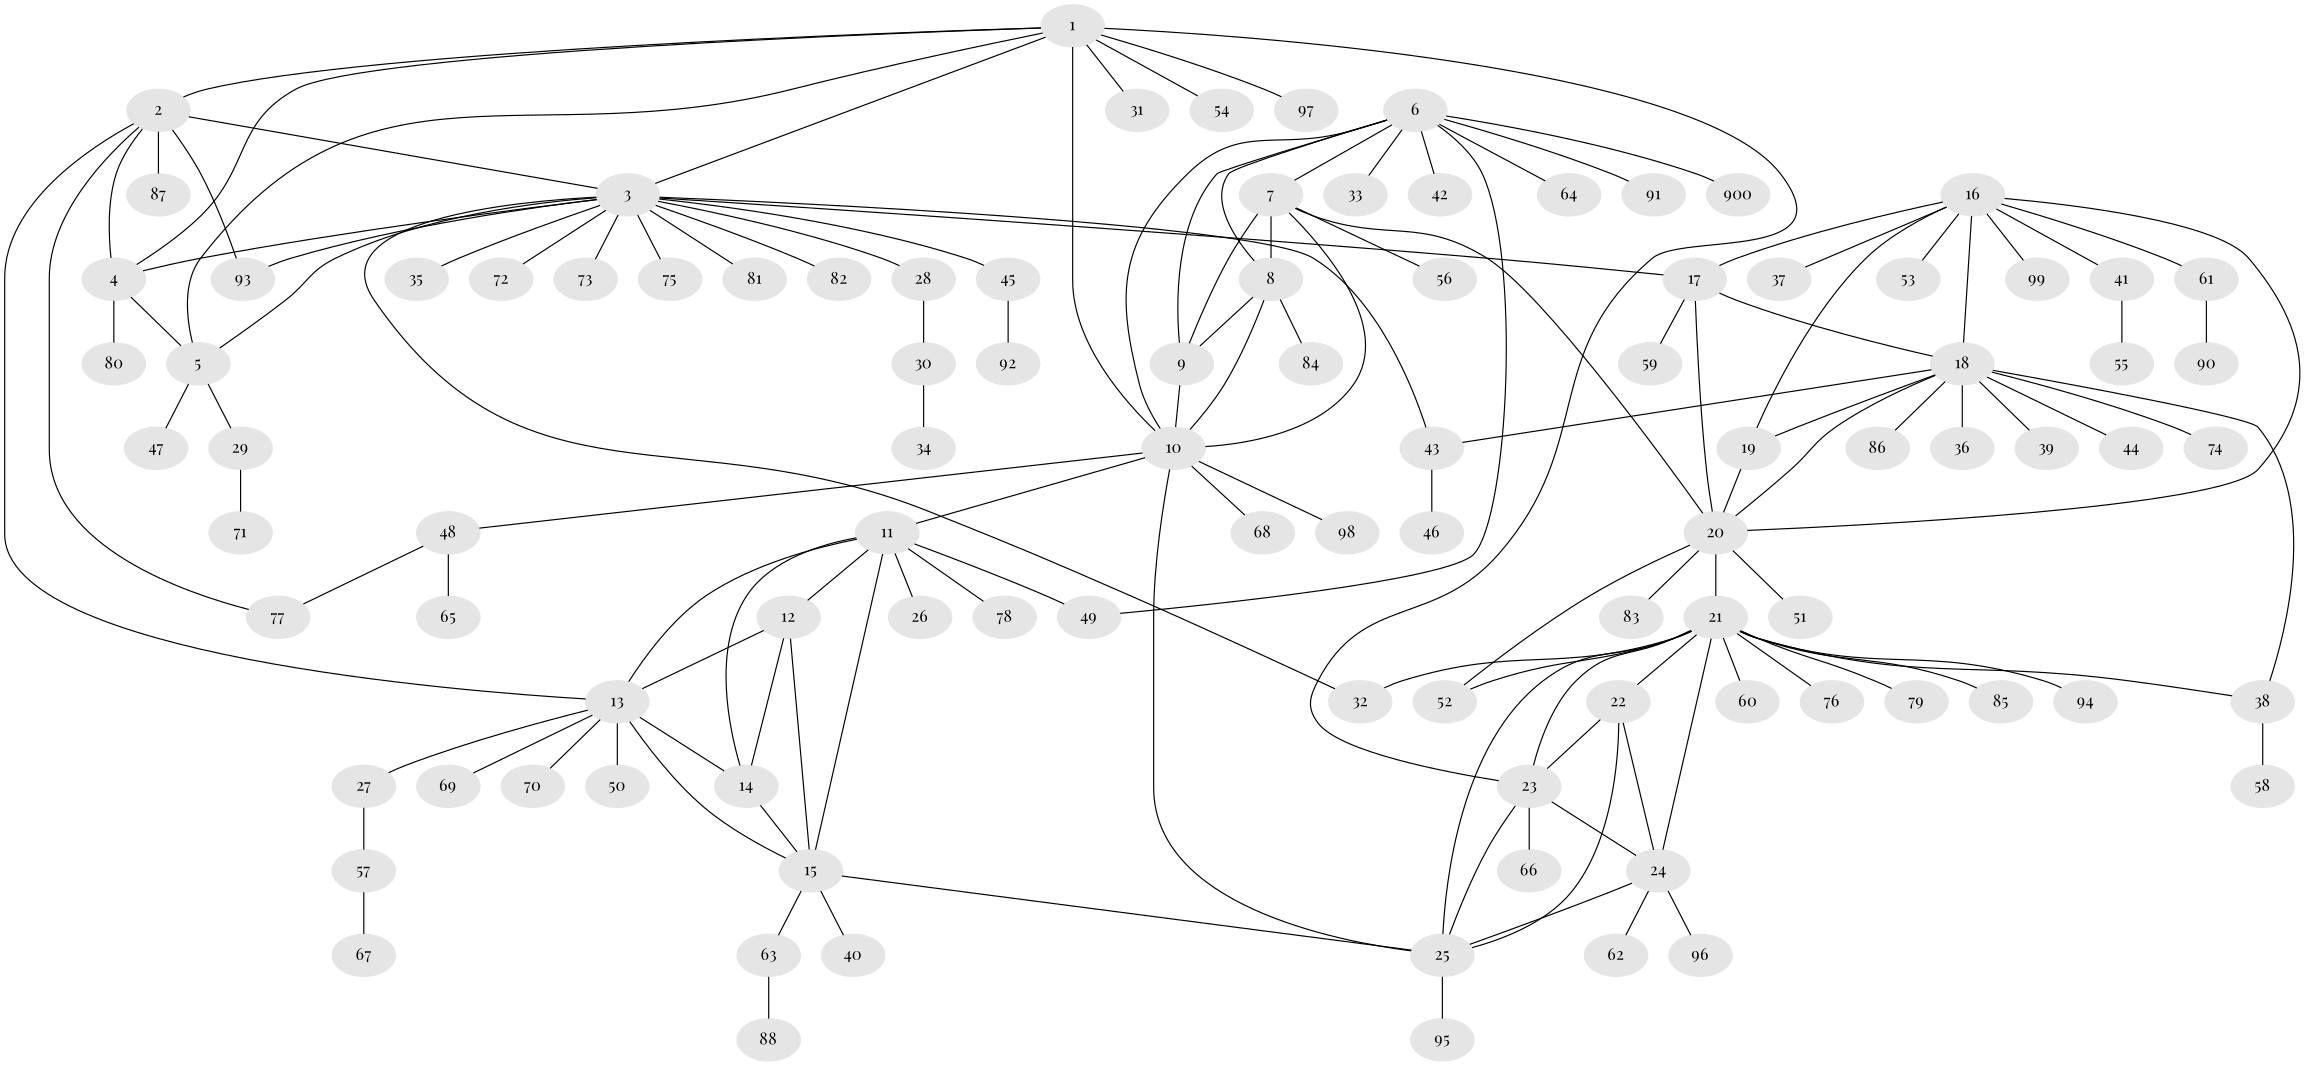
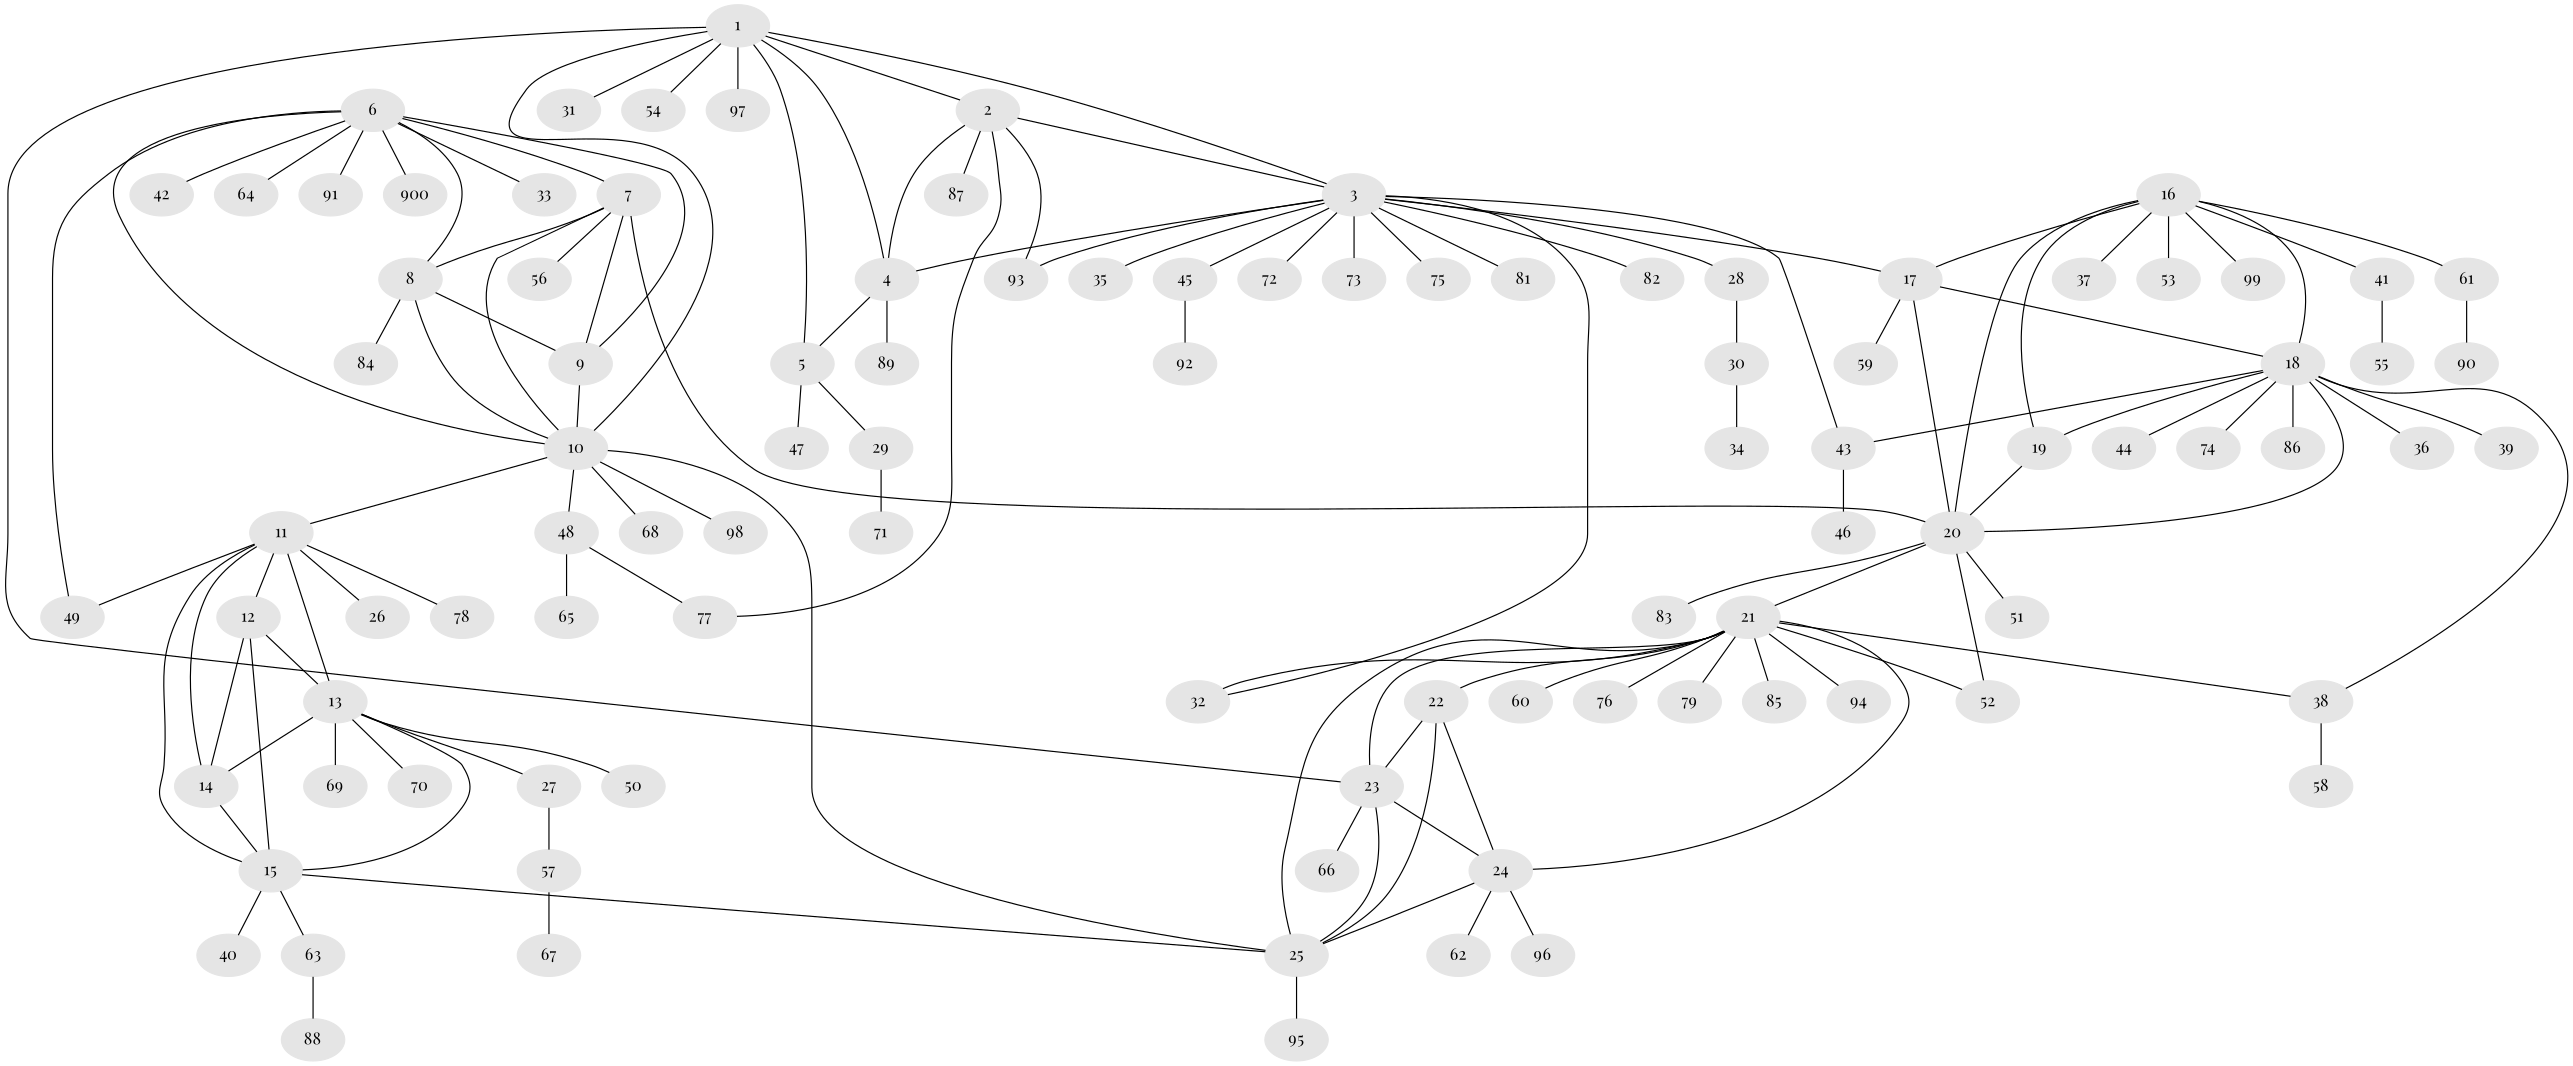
edge "3" -- "5": removed
node "80": label "80" -> "89"
edge "2" -- "13": removed
